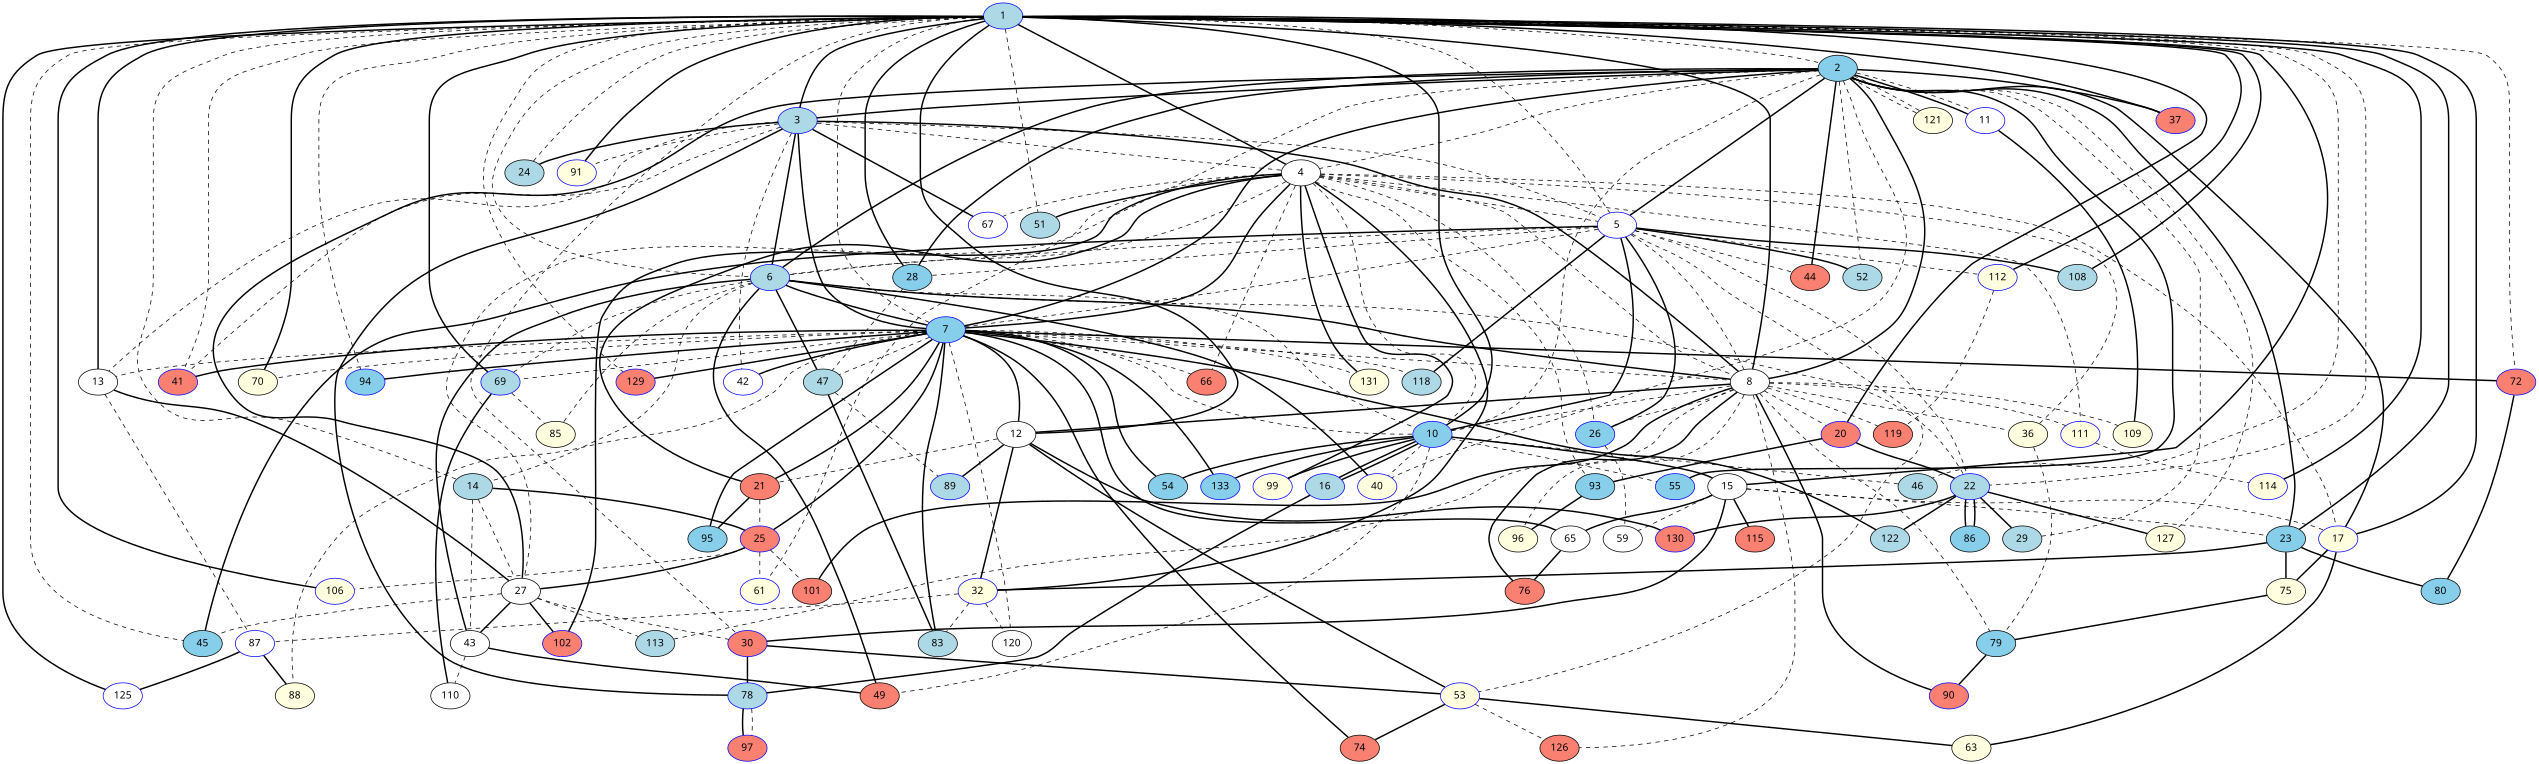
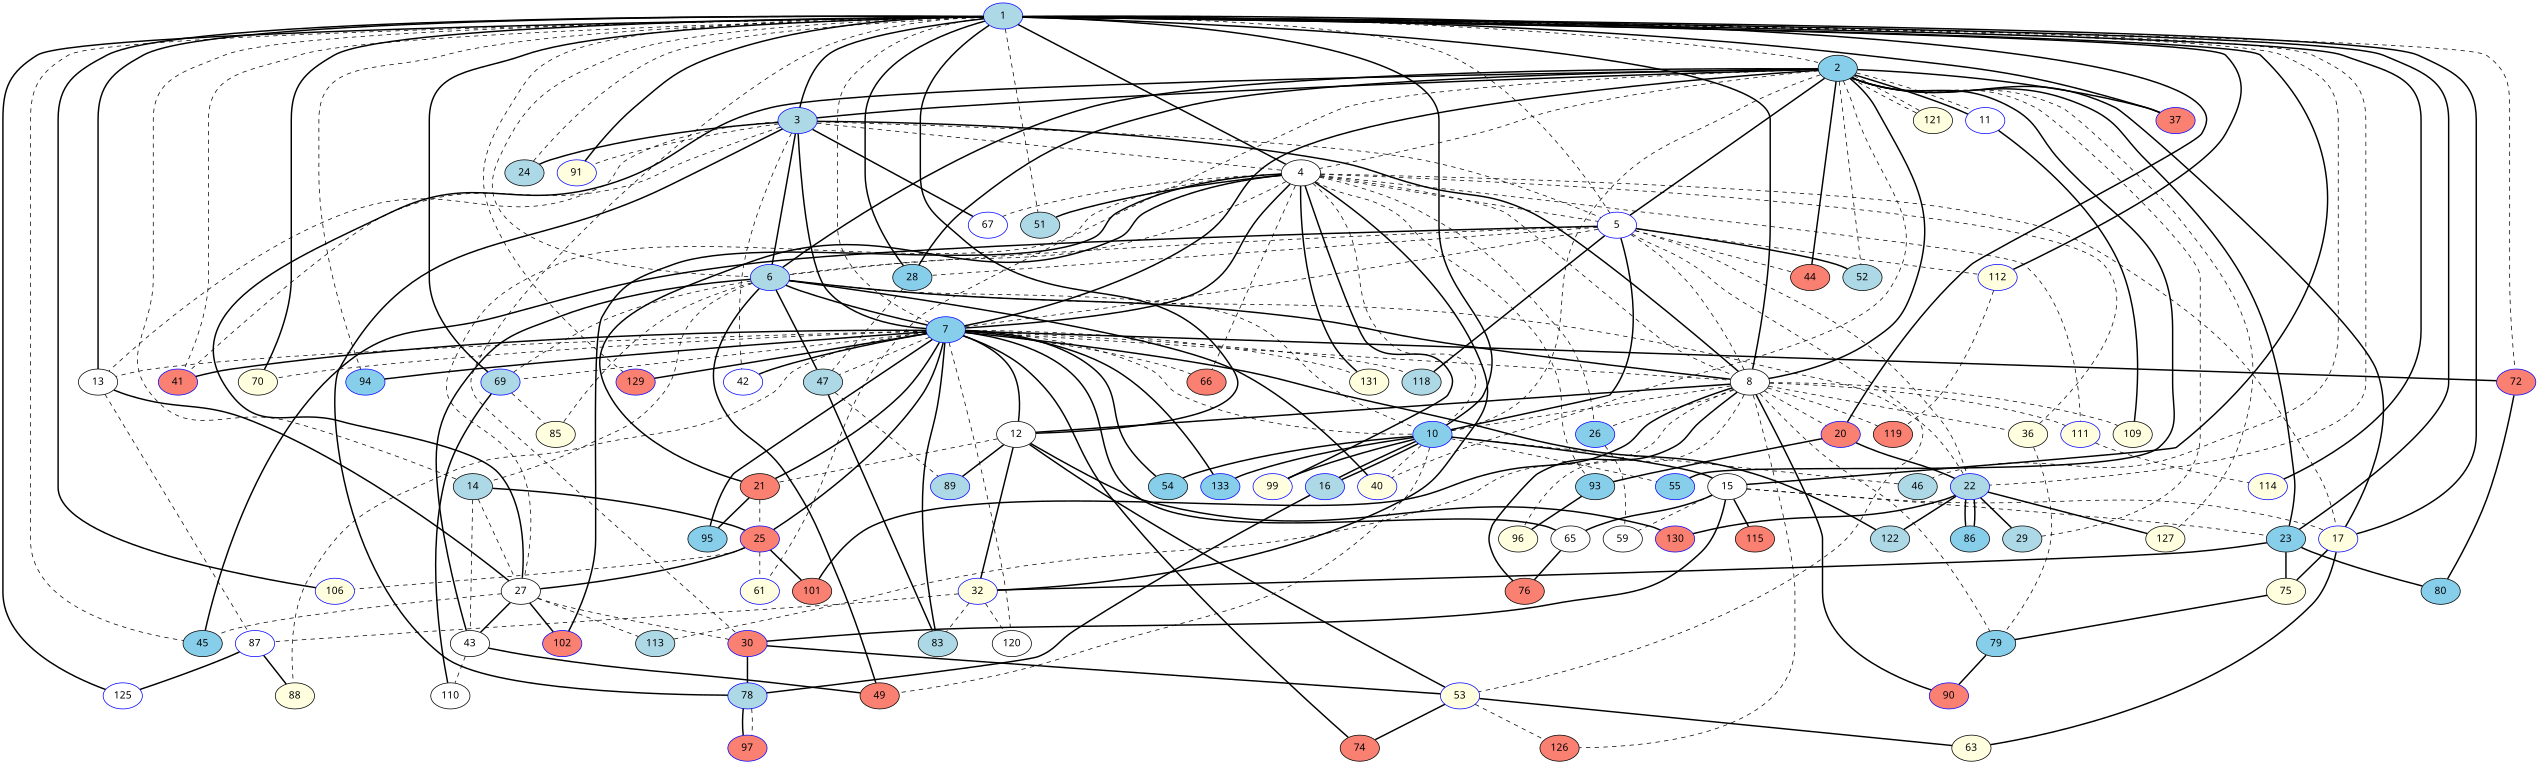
node "108": removed
edge "5" -- "26": removed
edge "25" -- "101": style dashed -> bold
